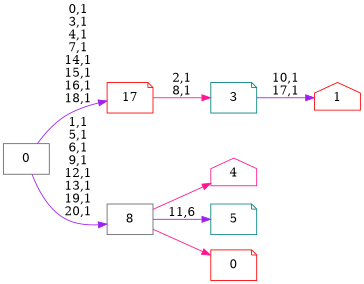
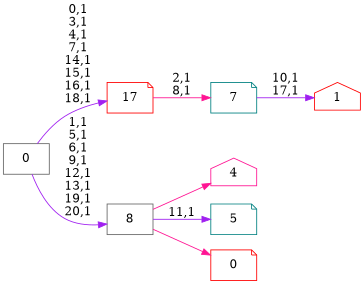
node "3": label "3" -> "7"
edge "8" -> "5": label "11,6" -> "11,1"
